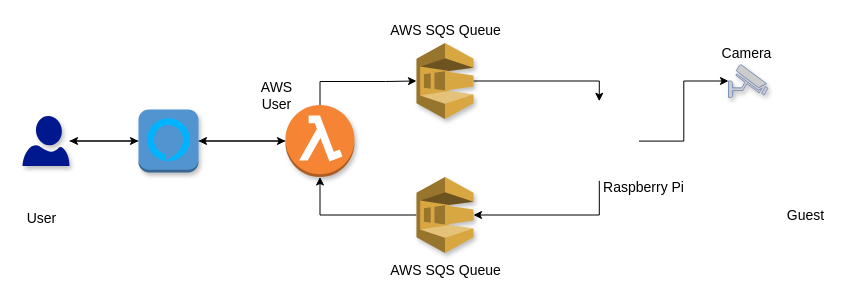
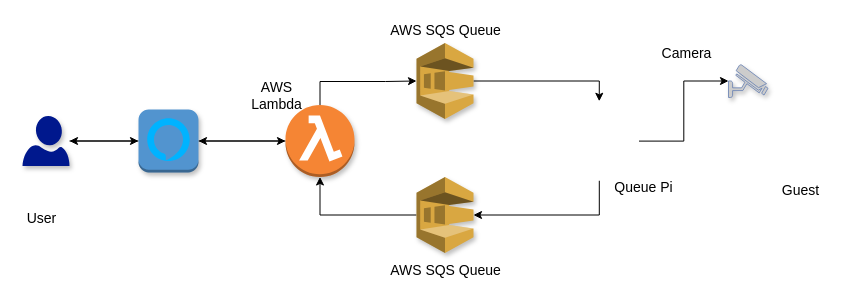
node "Camera": moved (747, 53) -> (687, 53)
node "AWS User": label "AWS User" -> "AWS Lambda"
node "Raspberry Pi": label "Raspberry Pi" -> "Queue Pi"
node "Guest": moved (806, 216) -> (801, 191)
